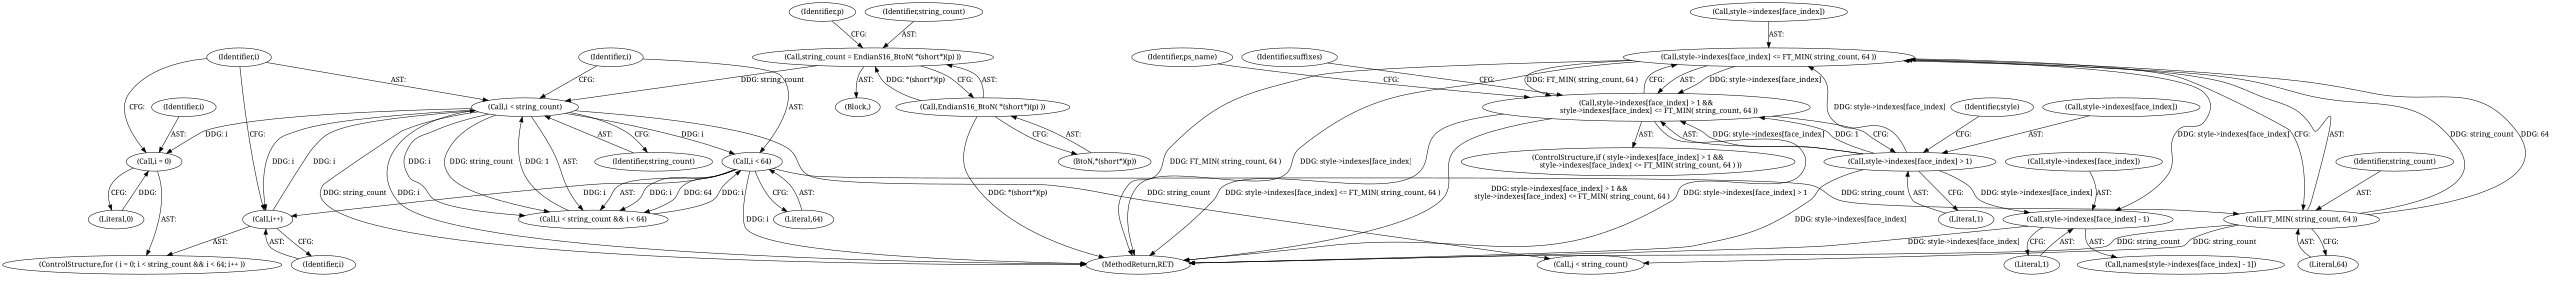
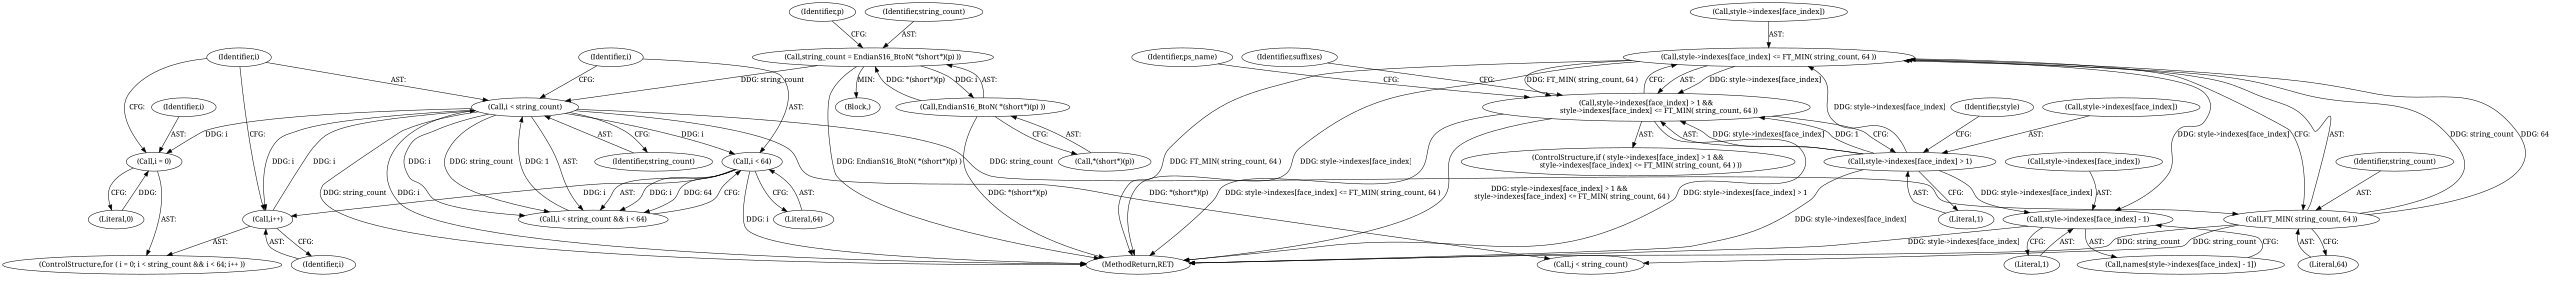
edge "(Call,string_count = EndianS16_BtoN( *(short*)(p) ))" -> "(Block,)": label "AST: " -> "MIN: "
edge "(Call,string_count = EndianS16_BtoN( *(short*)(p) ))" -> "(Call,EndianS16_BtoN( *(short*)(p) ))": label "CFG: " -> "DDG: i"
node "(BtoN,*(short*)(p))": label "(BtoN,*(short*)(p))" -> "(Call,*(short*)(p))"
edge "(Call,i < 64)" -> "(Call,FT_MIN( string_count, 64 ))": now "(Call,i < string_count)" -> "(Call,FT_MIN( string_count, 64 ))"
edge "(Call,i < string_count && i < 64)" -> "(Call,i < 64)": label "DDG: i" -> "CFG: "
edge "(Call,i < string_count)" -> "(Call,j < string_count)": label "DDG: string_count" -> "DDG: *(short*)(p)"
edge "(Call,string_count = EndianS16_BtoN( *(short*)(p) ))" -> "(MethodReturn,RET)": added, label "DDG: EndianS16_BtoN( *(short*)(p) )"
edge "(Call,names[style->indexes[face_index] - 1])" -> "(Call,style->indexes[face_index] - 1)": added, label "CFG:"
